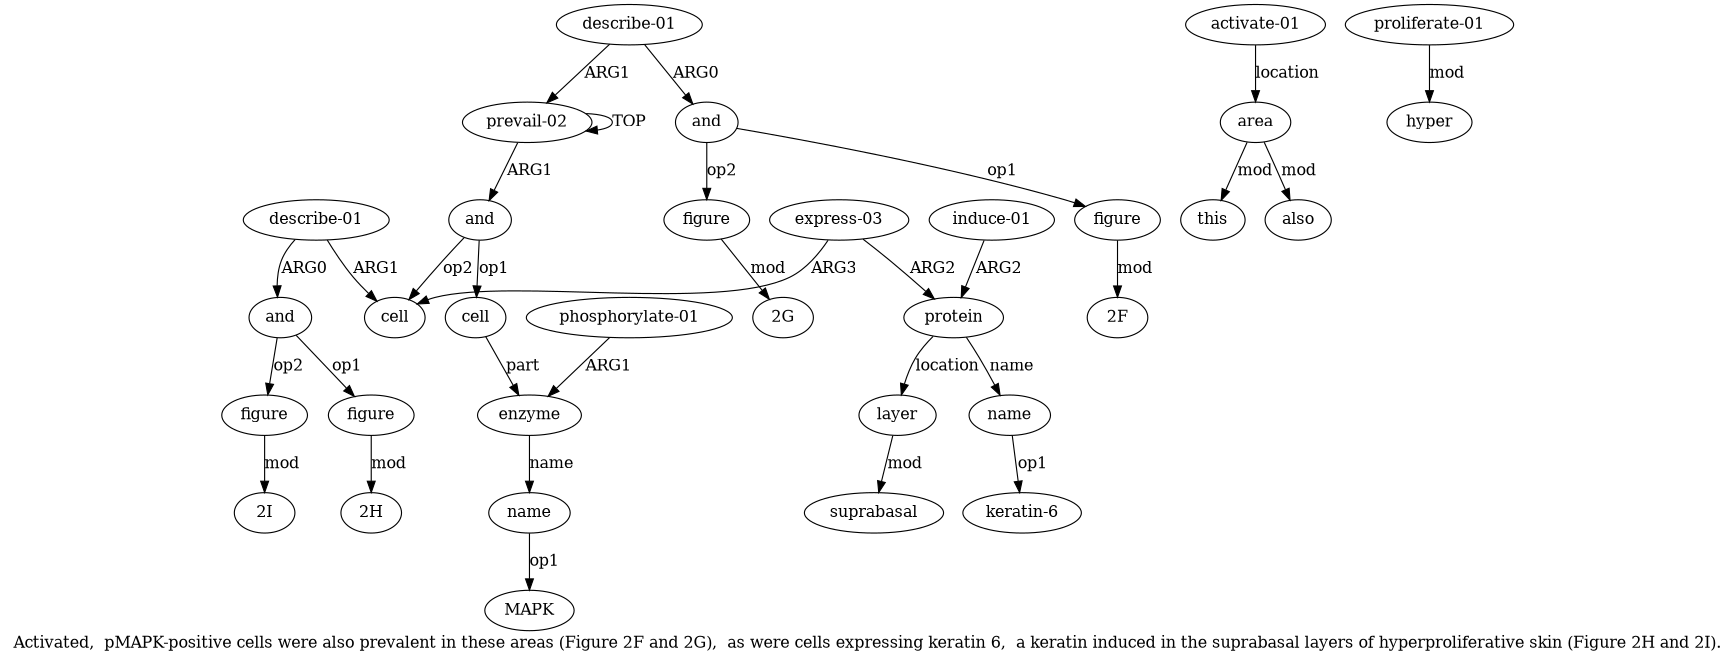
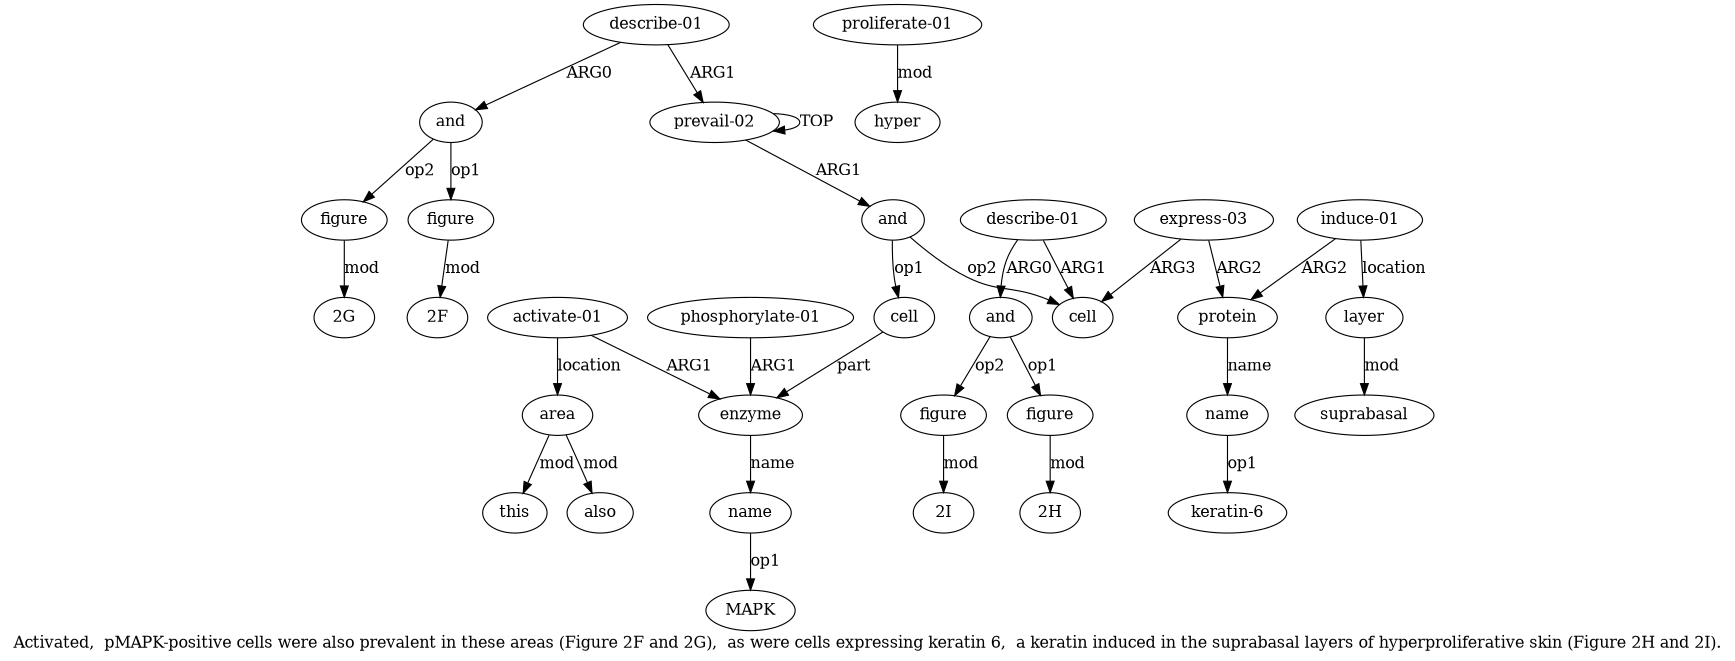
edge "protein" -> "layer": now "induce-01" -> "layer"
edge "activate-01" -> "enzyme": added, label "ARG1"
